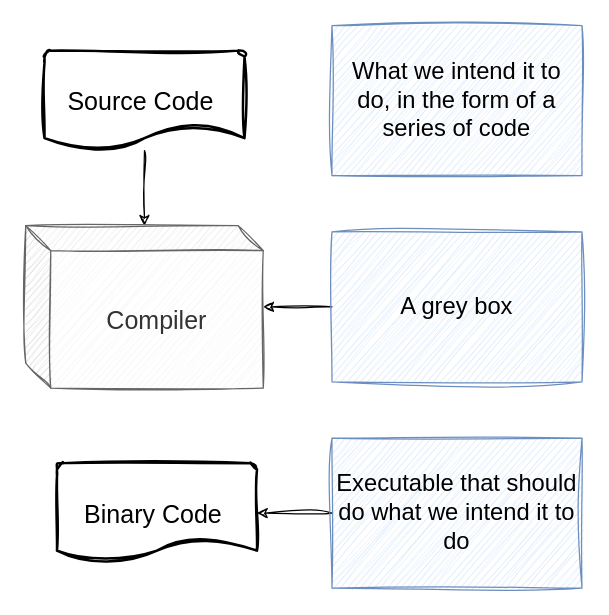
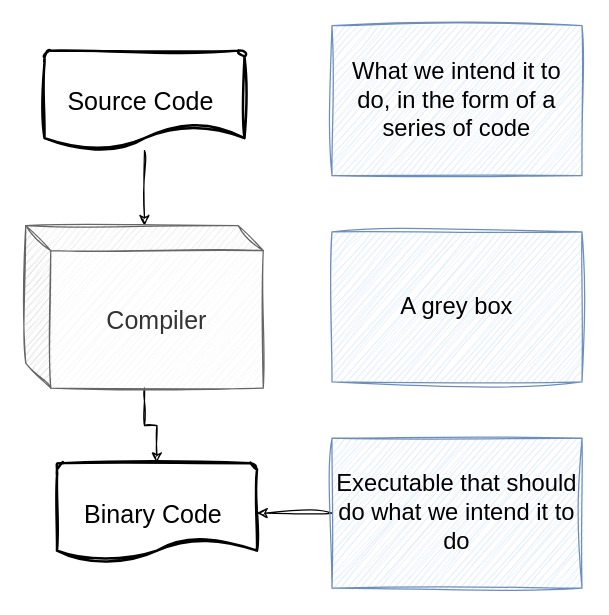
edge "A grey box" -> "Compiler": removed
edge "Compiler" -> "Binary Code": added
